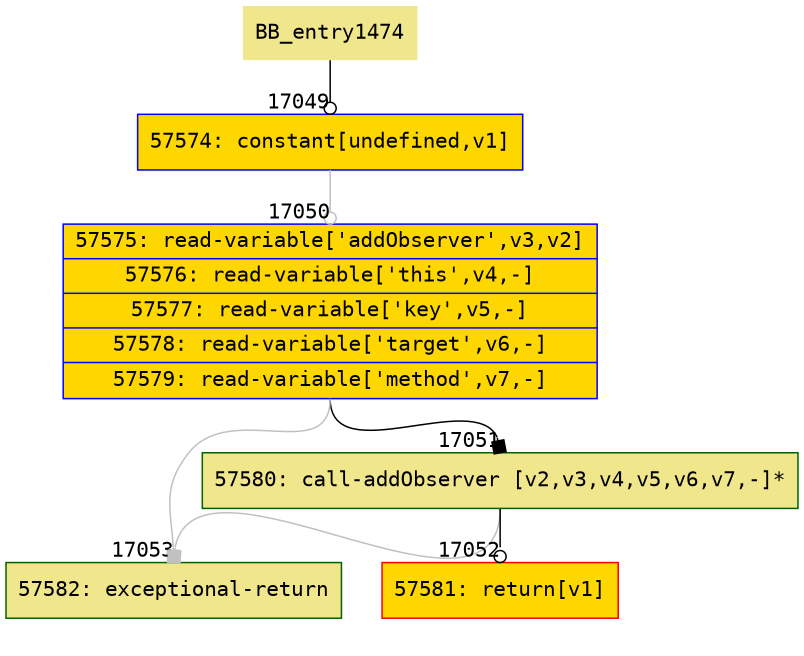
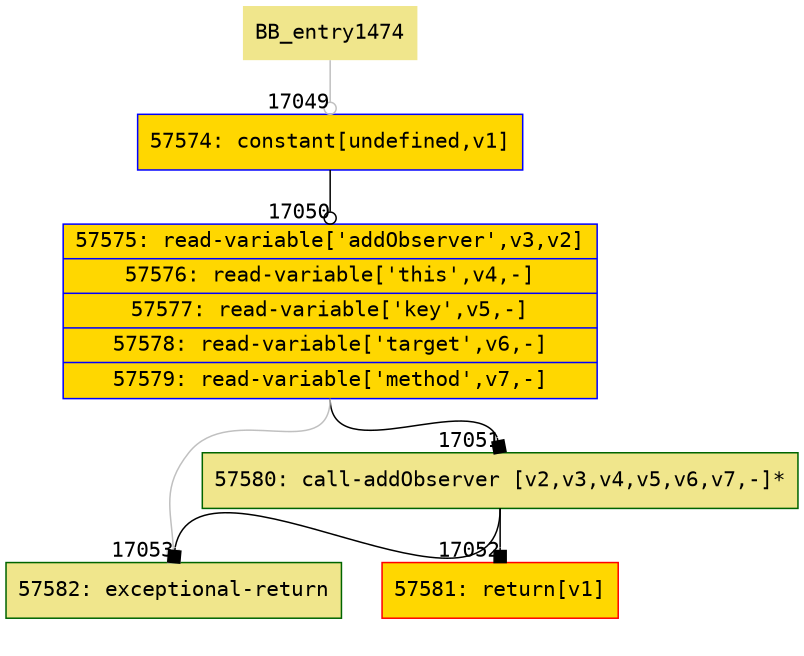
edge "BB_entry1474" -> "57574: constant[undefined,v1]": color black -> gray
edge "57574: constant[undefined,v1]" -> "57575: read-variable['addObserver',v3,v2]": color gray -> black
edge "57580: call-addObserver [v2,v3,v4,v5,v6,v7,-]*" -> "57581: return[v1]": arrowhead odot -> box
edge "57580: call-addObserver [v2,v3,v4,v5,v6,v7,-]*" -> "57582: exceptional-return": color gray -> black
